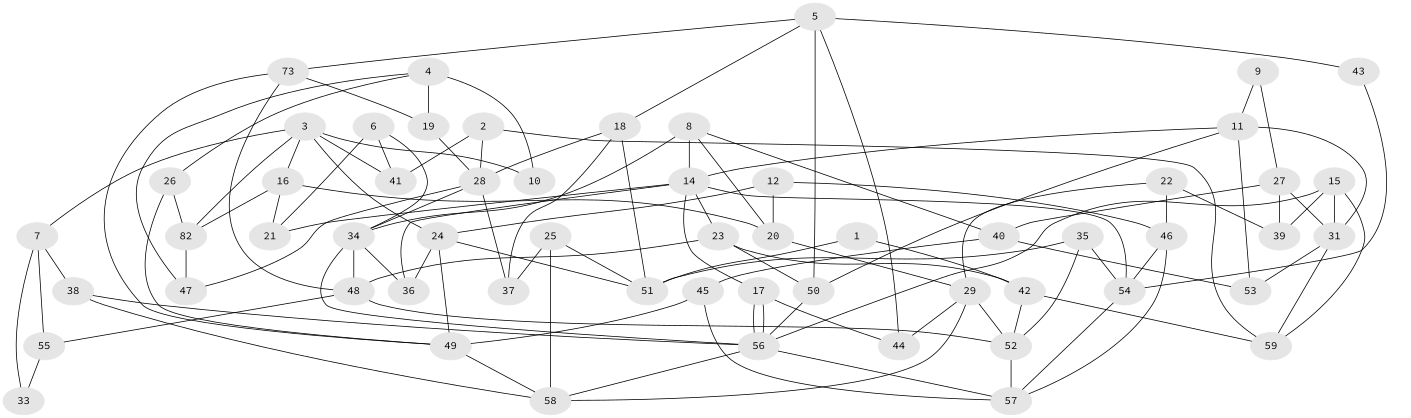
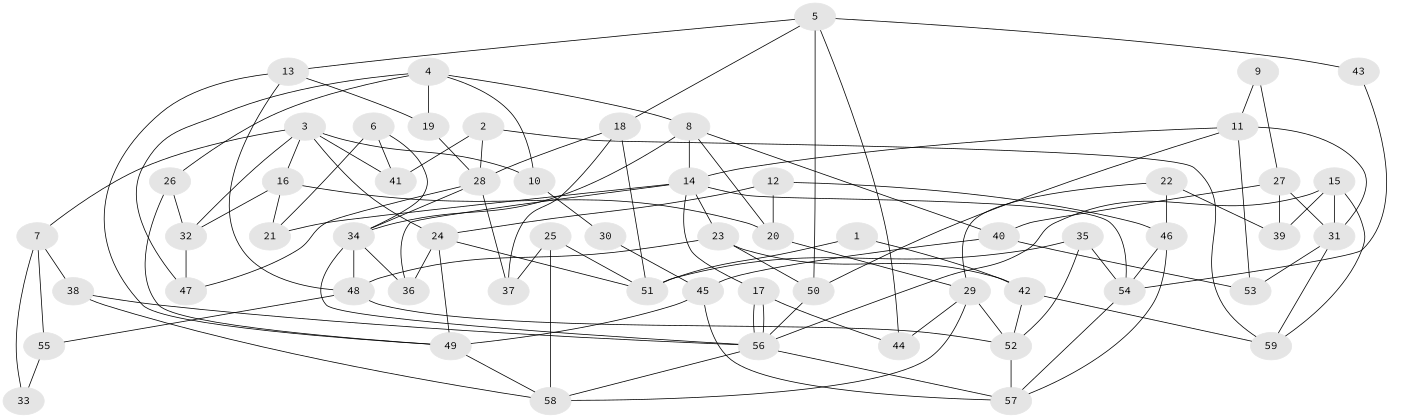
node "73": label "73" -> "13"
edge "4" -- "8": added
node "82": label "82" -> "32"
node "30": added
